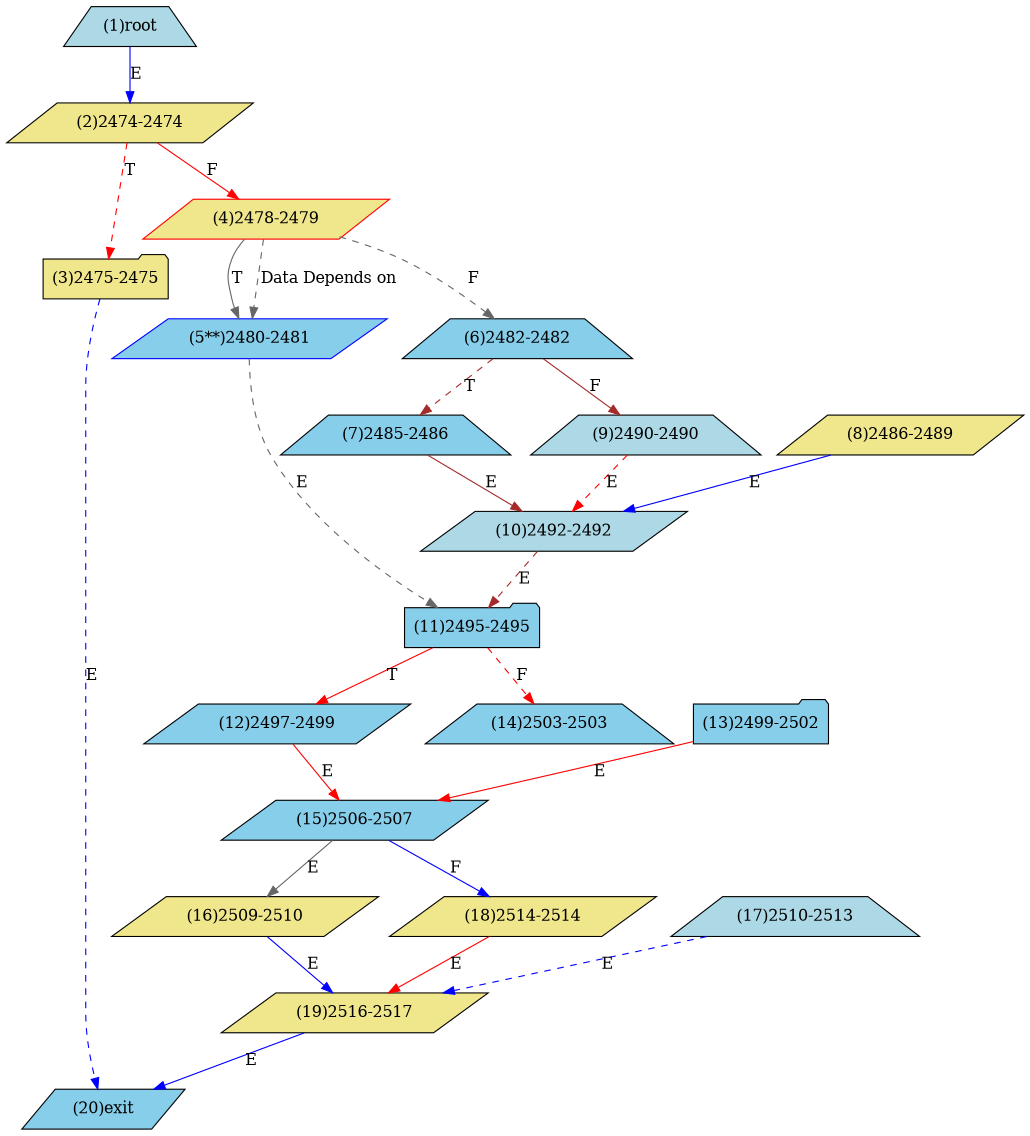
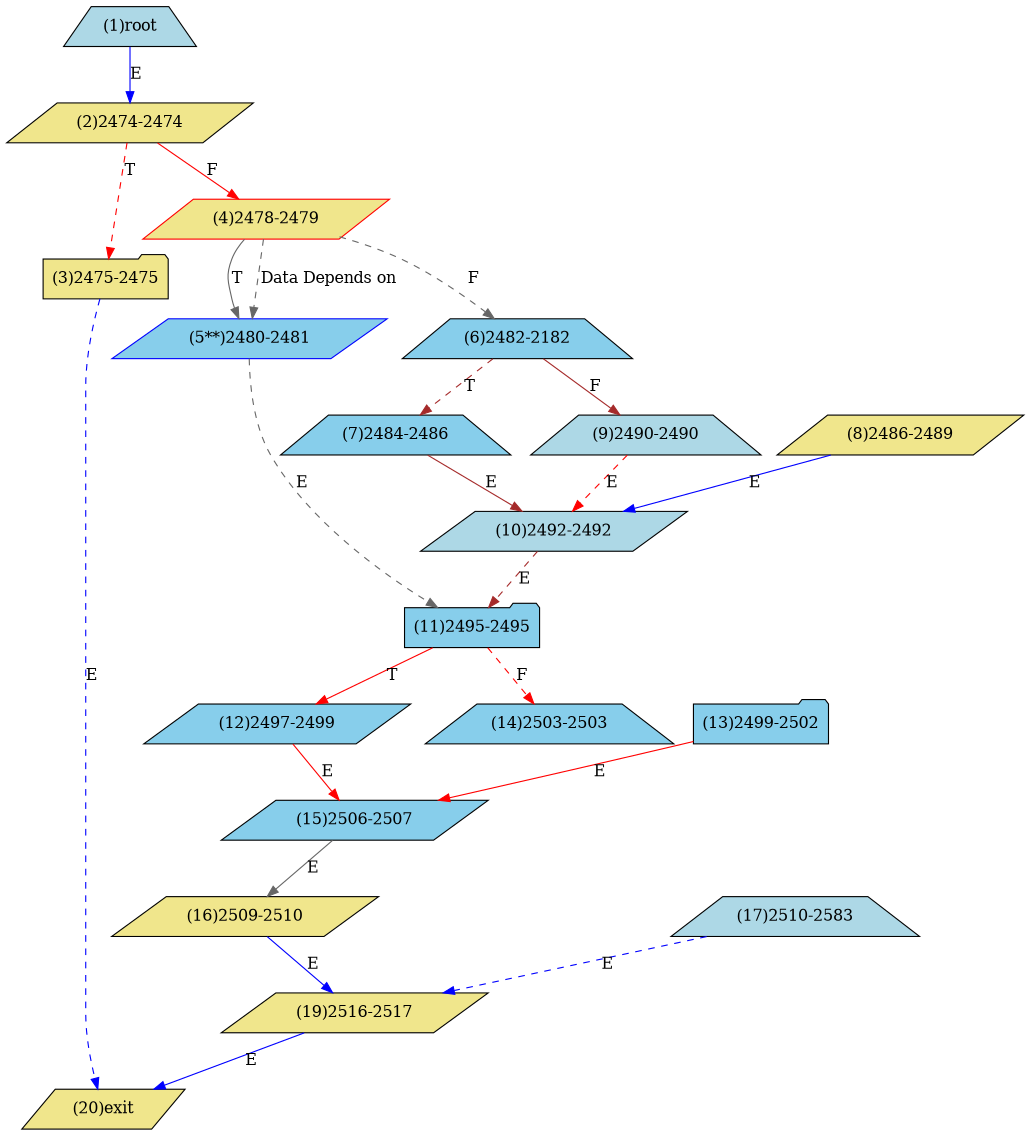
node "(6)2482-2482": label "(6)2482-2482" -> "(6)2482-2182"
node "(7)2485-2486": label "(7)2485-2486" -> "(7)2484-2486"
node "(18)2514-2514": removed
node "(17)2510-2513": label "(17)2510-2513" -> "(17)2510-2583"
node "(20)exit": fillcolor skyblue -> khaki
